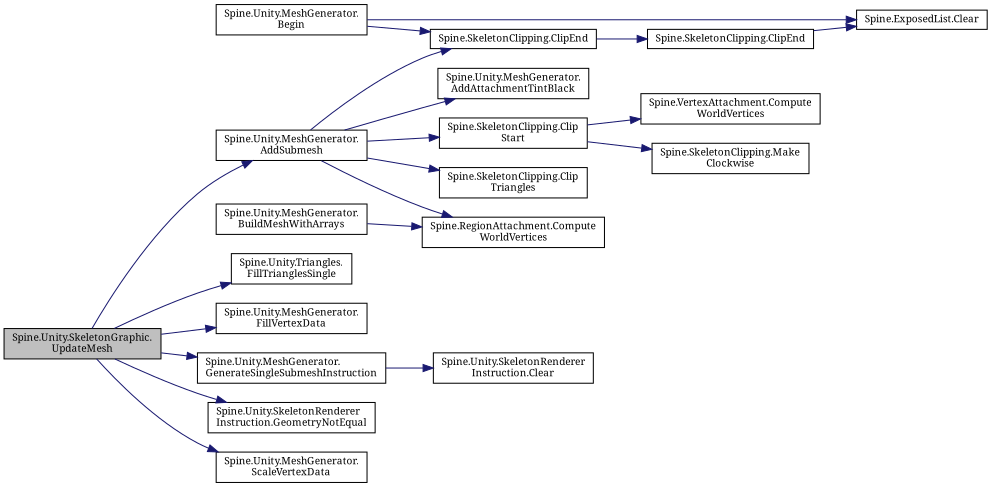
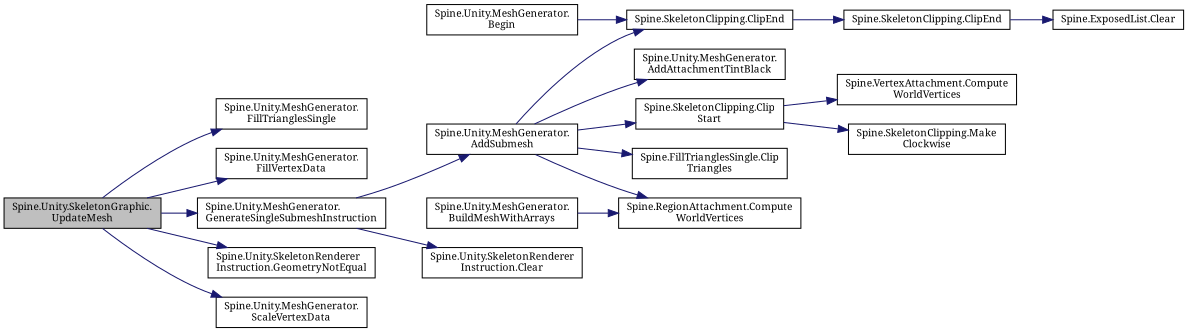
edge "Spine.Unity.MeshGenerator. Begin" -> "Spine.ExposedList.Clear": removed
node "Spine.SkeletonClipping.Clip Triangles": label "Spine.SkeletonClipping.Clip Triangles" -> "Spine.FillTrianglesSingle.Clip Triangles"
edge "Spine.Unity.SkeletonGraphic. UpdateMesh" -> "Spine.Unity.MeshGenerator. AddSubmesh": now "Spine.Unity.MeshGenerator. GenerateSingleSubmeshInstruction" -> "Spine.Unity.MeshGenerator. AddSubmesh"
node "Spine.Unity.Triangles. FillTrianglesSingle": label "Spine.Unity.Triangles. FillTrianglesSingle" -> "Spine.Unity.MeshGenerator. FillTrianglesSingle"
